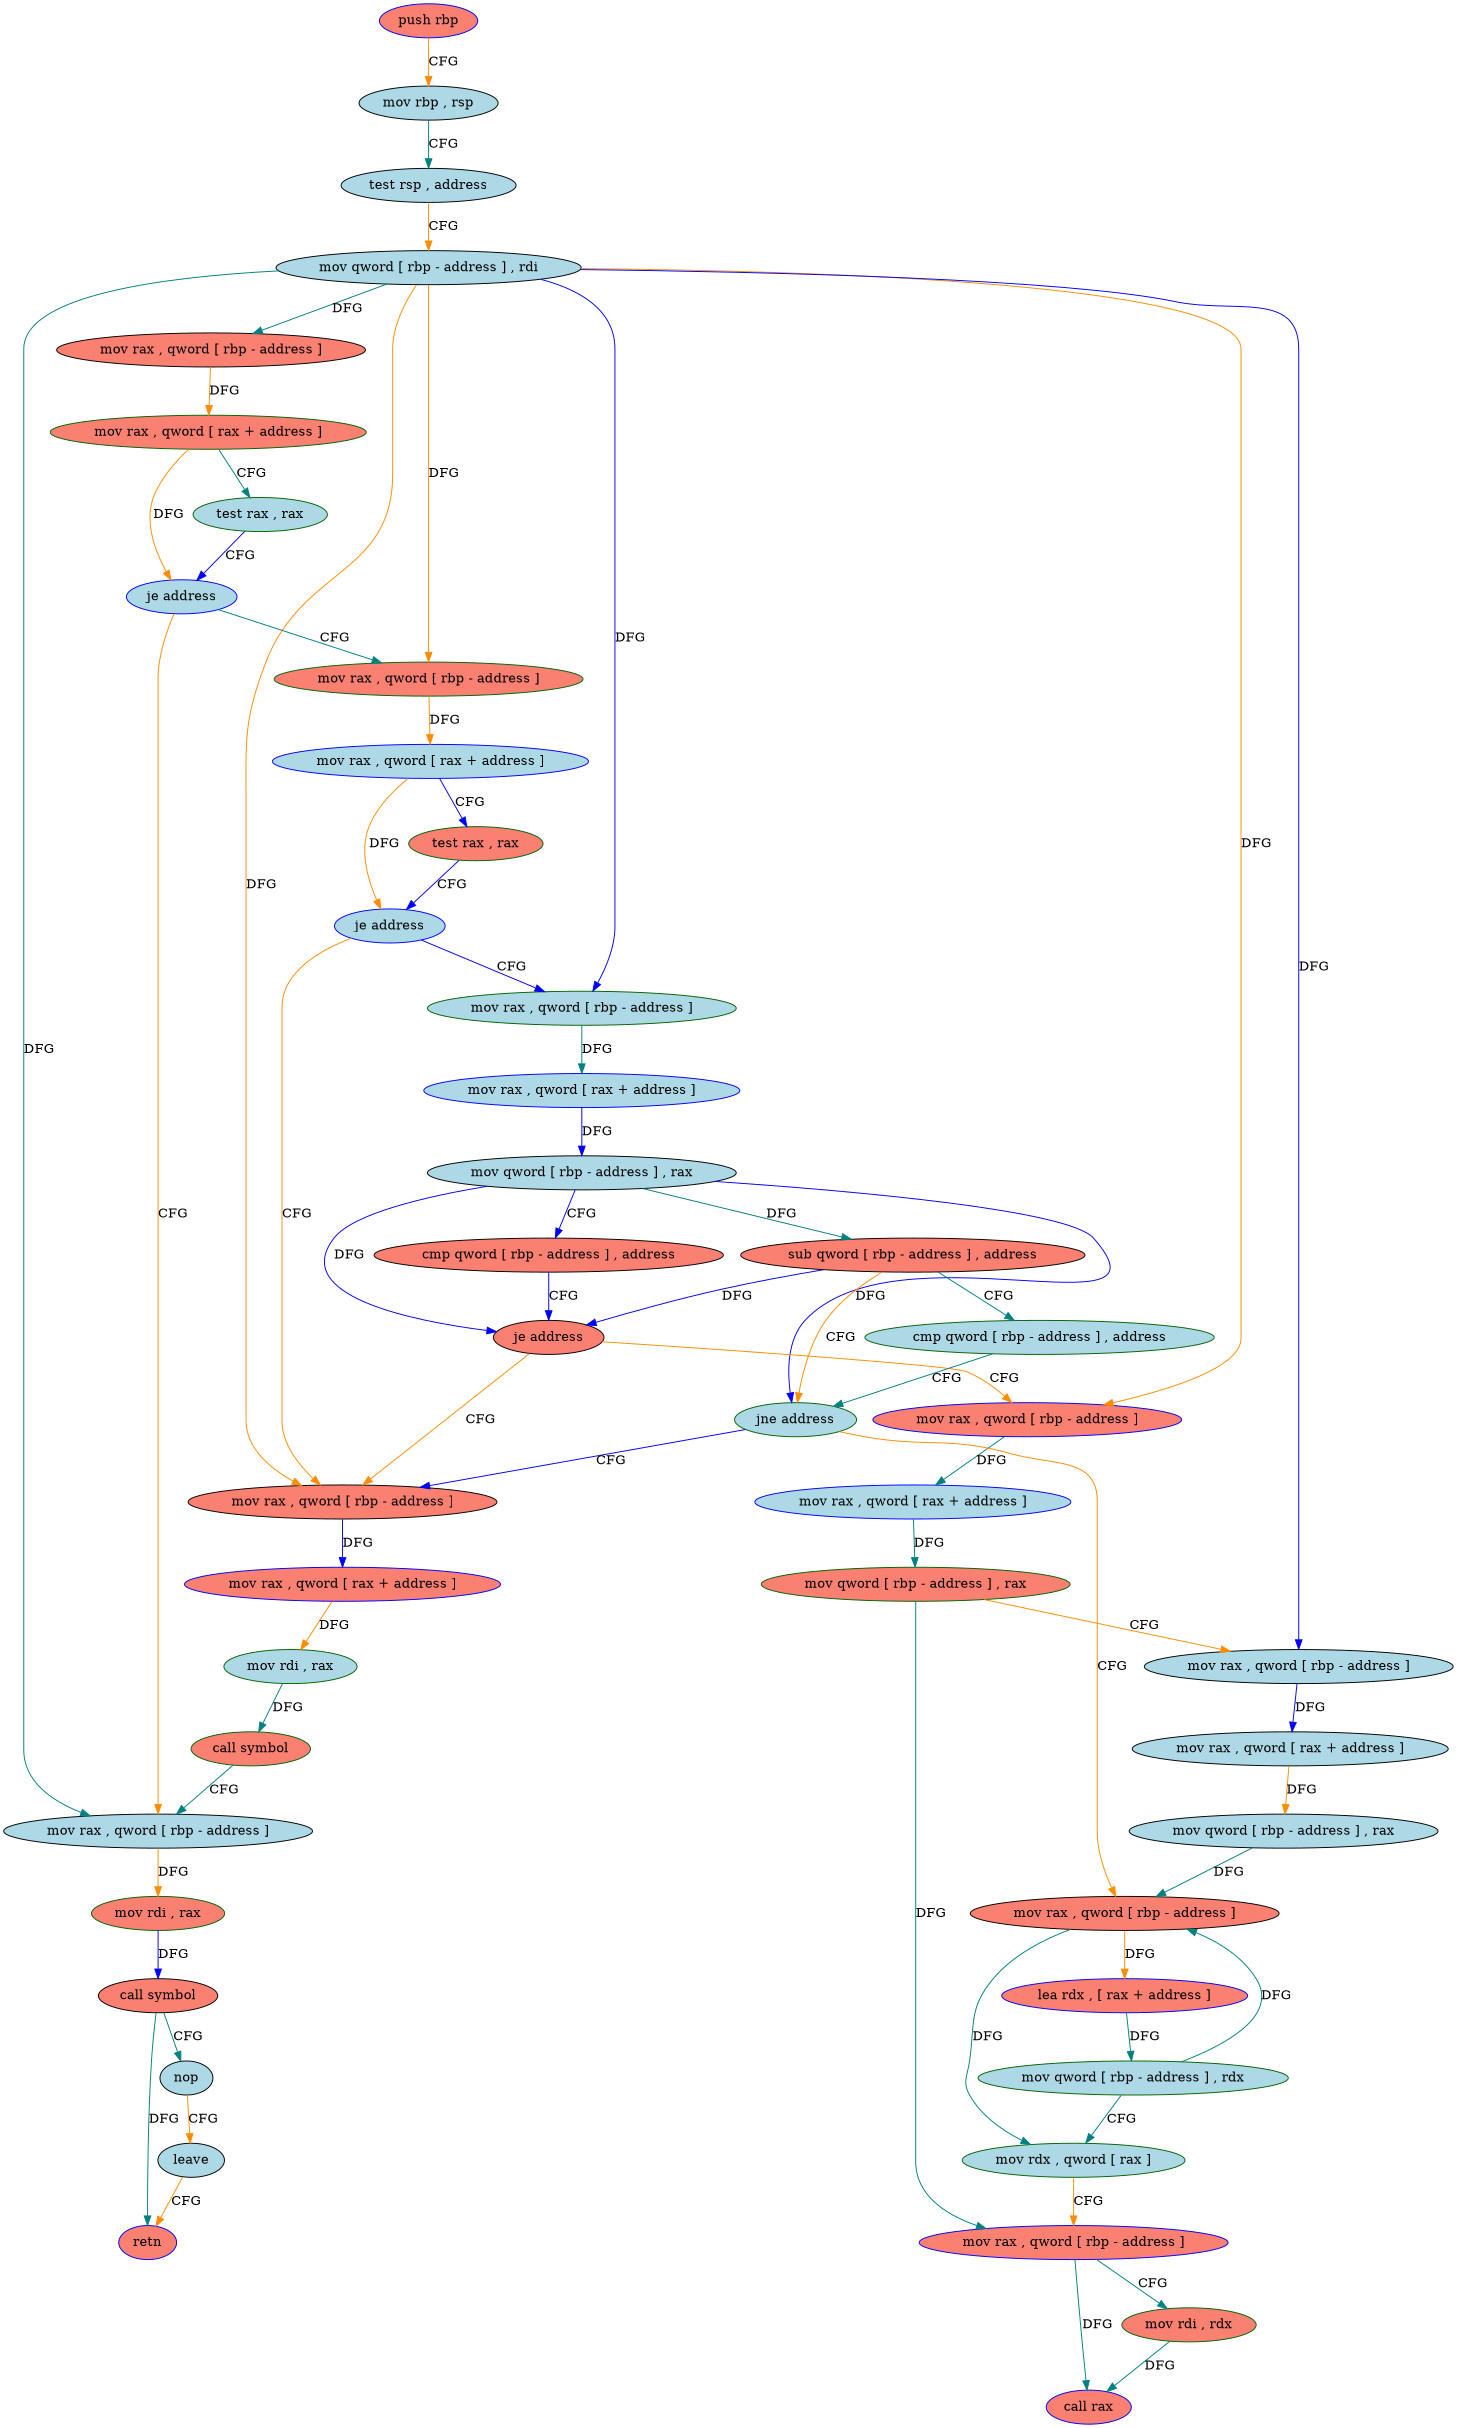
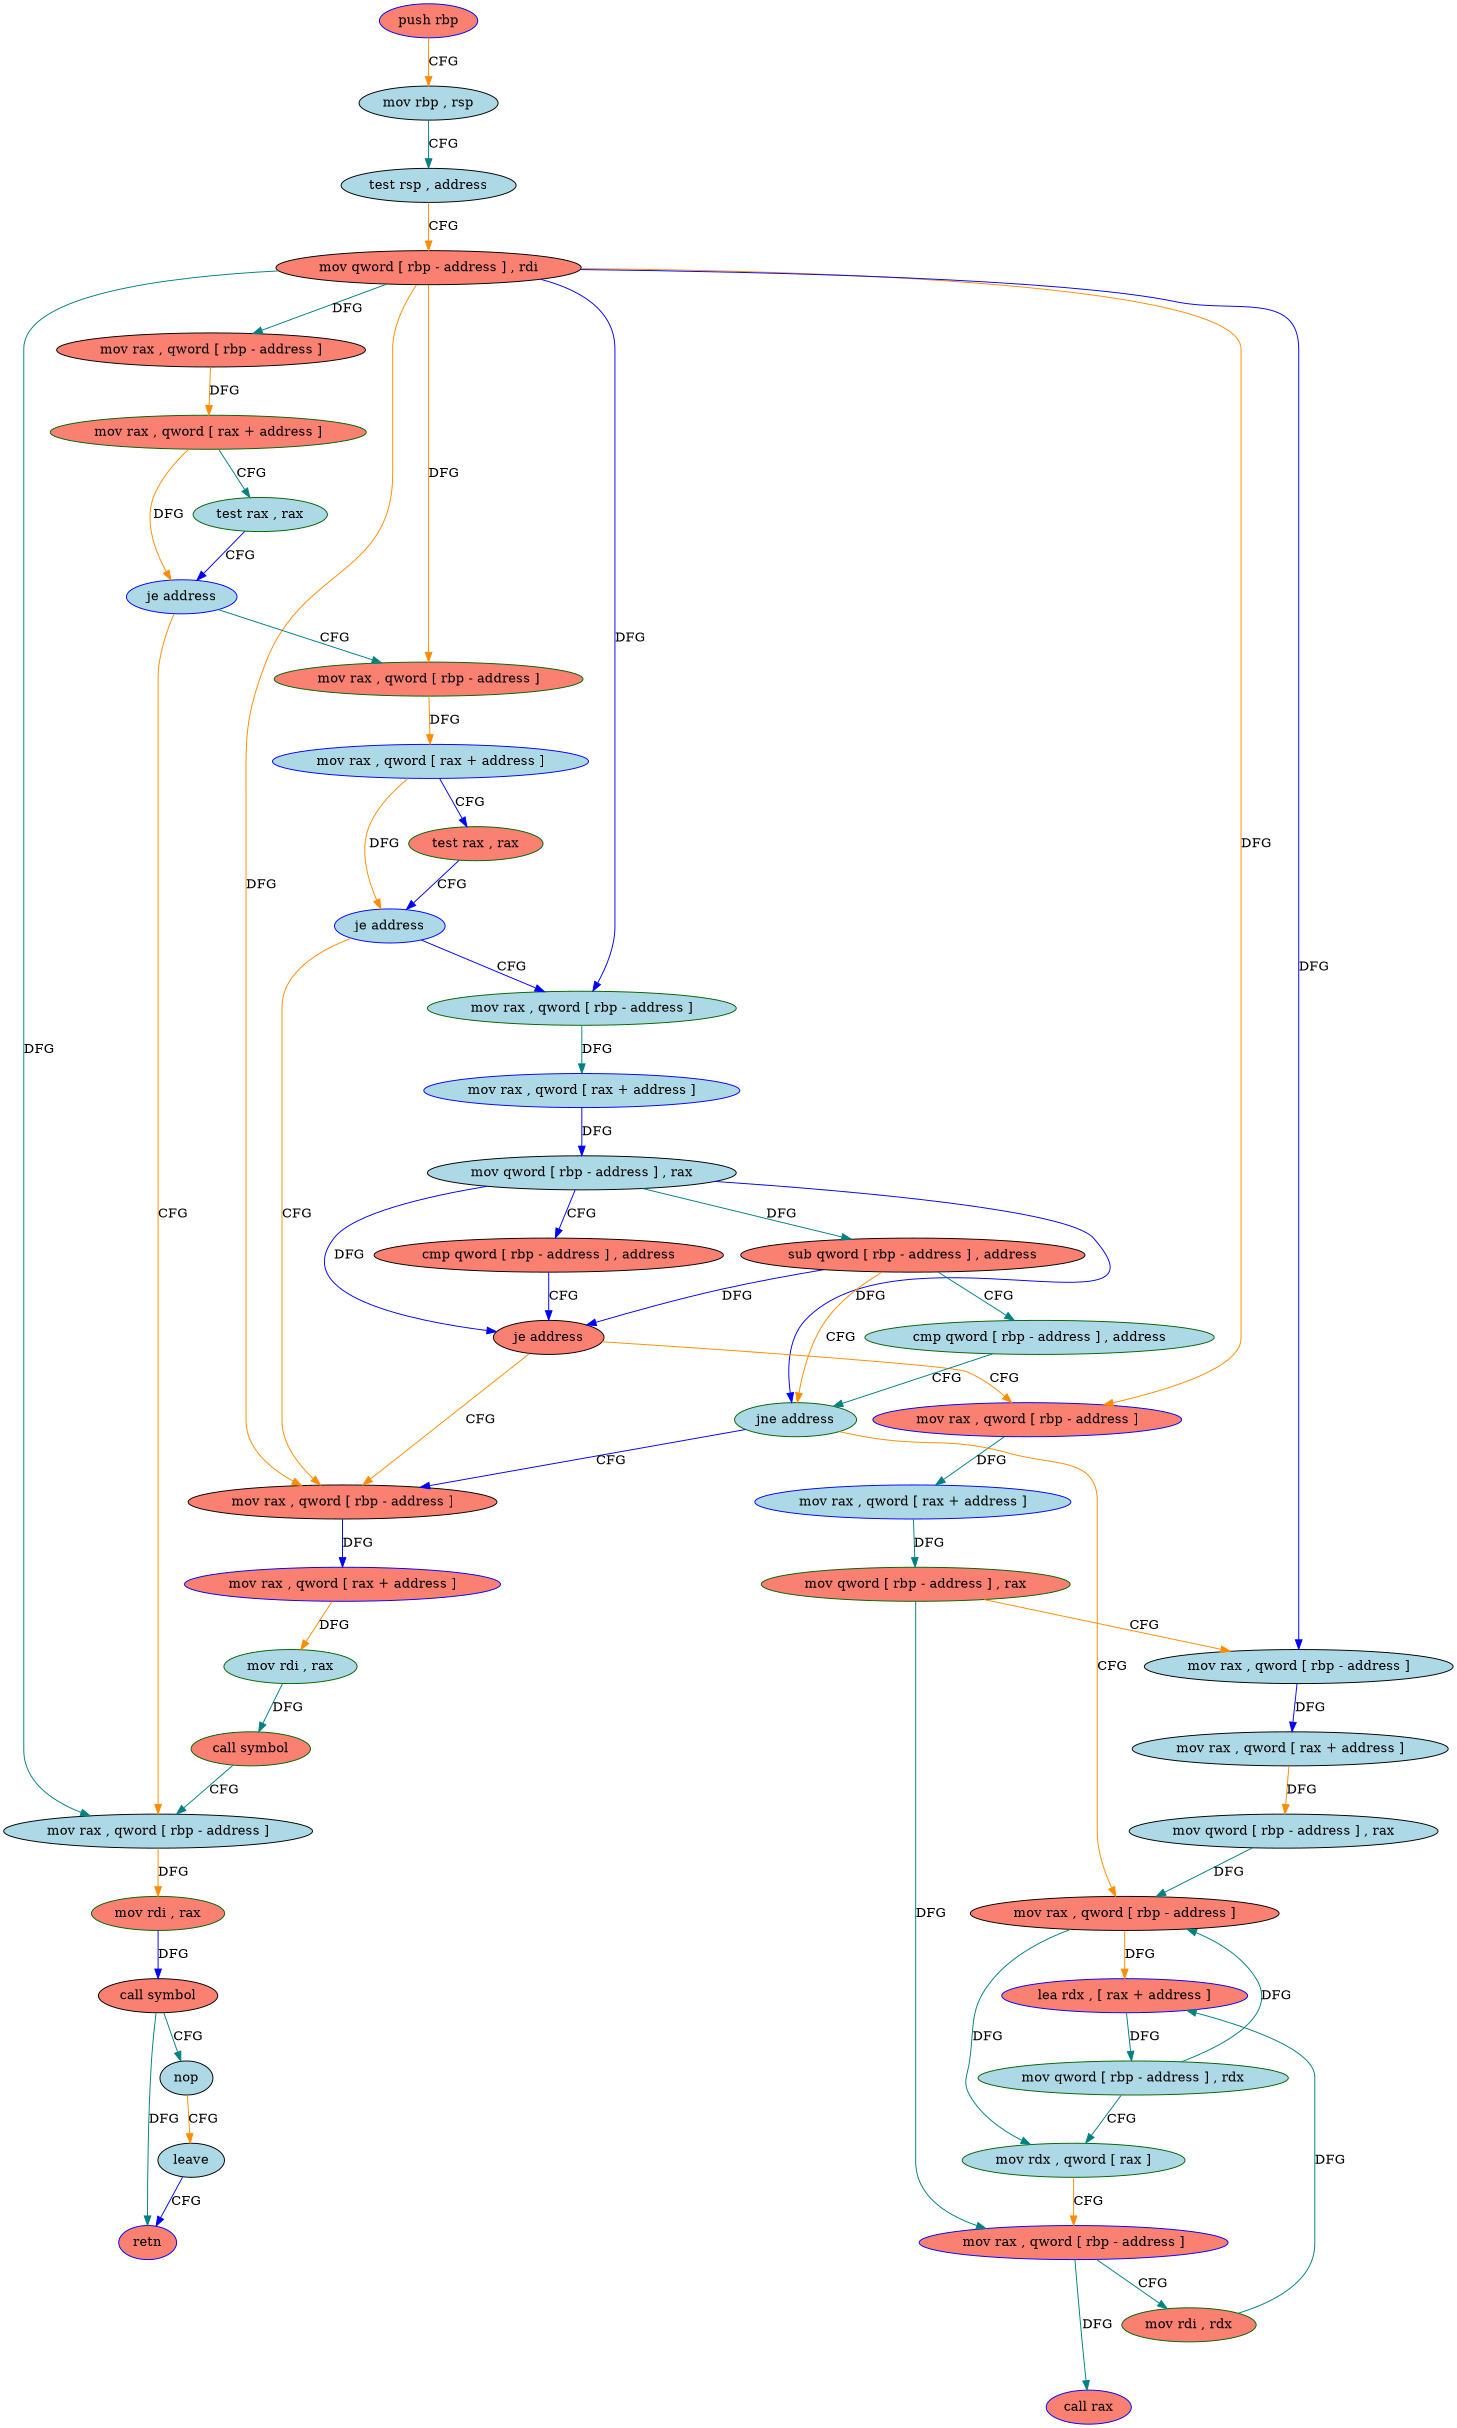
node "mov qword [ rbp - address ] , rdi": fillcolor lightblue -> salmon
edge "leave" -> "retn": color darkorange -> blue
edge "mov rdi , rdx" -> "call rax": now "mov rdi , rdx" -> "lea rdx , [ rax + address ]"
